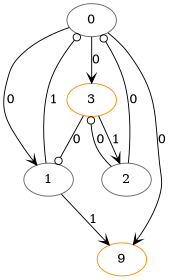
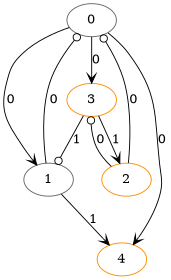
edge "1" -> "0": label "1" -> "0"
edge "3" -> "1": label "0" -> "1"
node "2": color gray40 -> darkorange
node "9": label "9" -> "4"
